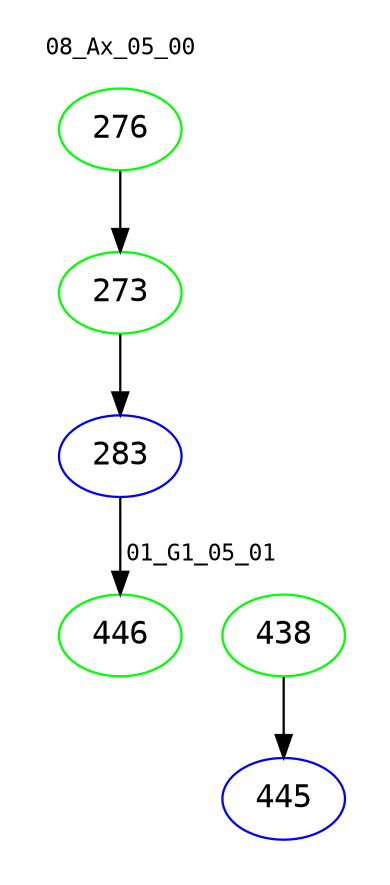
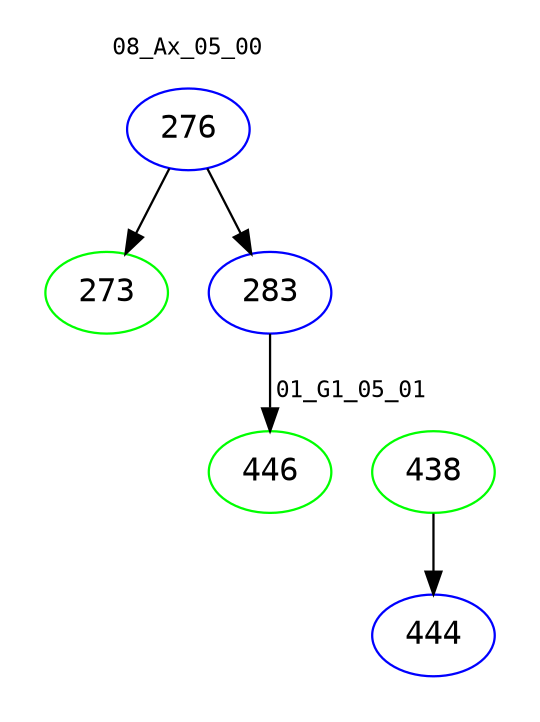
node "276": color green -> blue
edge "273" -> "283": now "276" -> "283"
node "445": label "445" -> "444"
